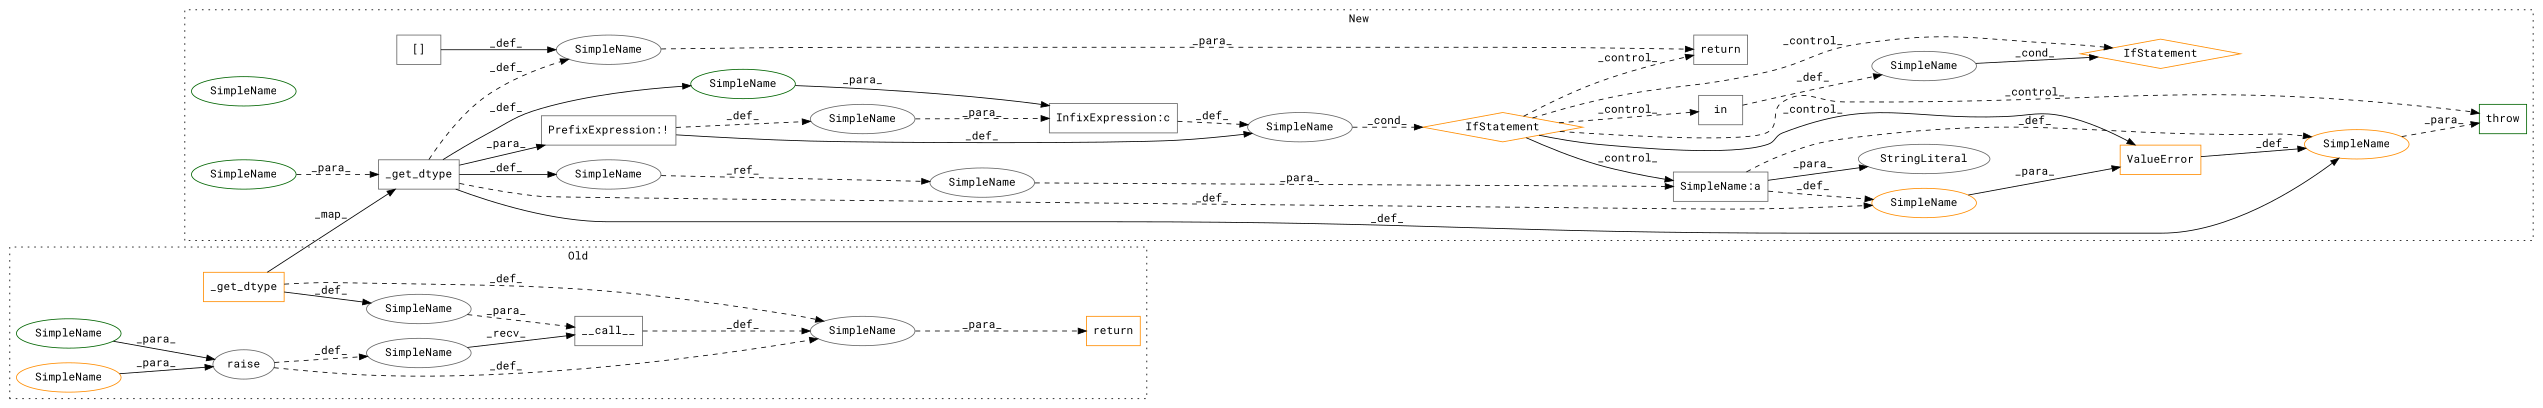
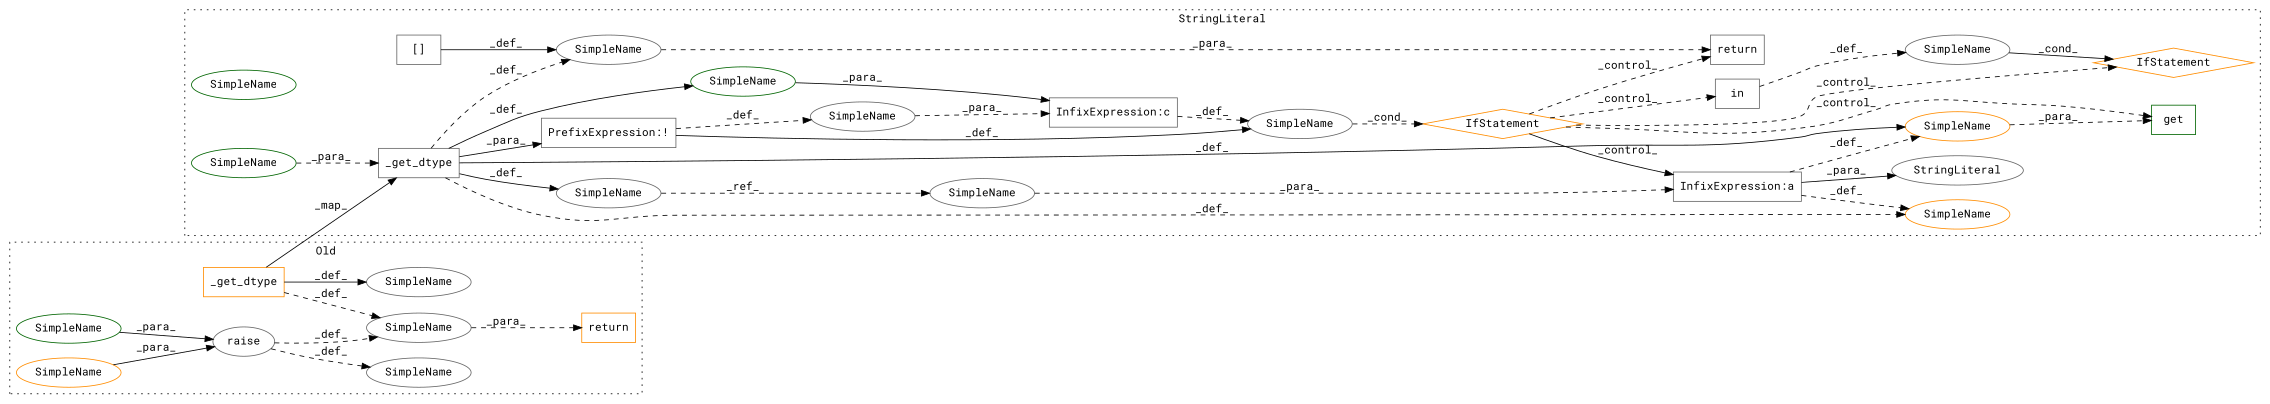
cluster "New": label "New" -> "StringLiteral"
node "throw": label "throw" -> "get"
node "ValueError": removed
node "SimpleName:a": label "SimpleName:a" -> "InfixExpression:a"
node "__call__": removed
